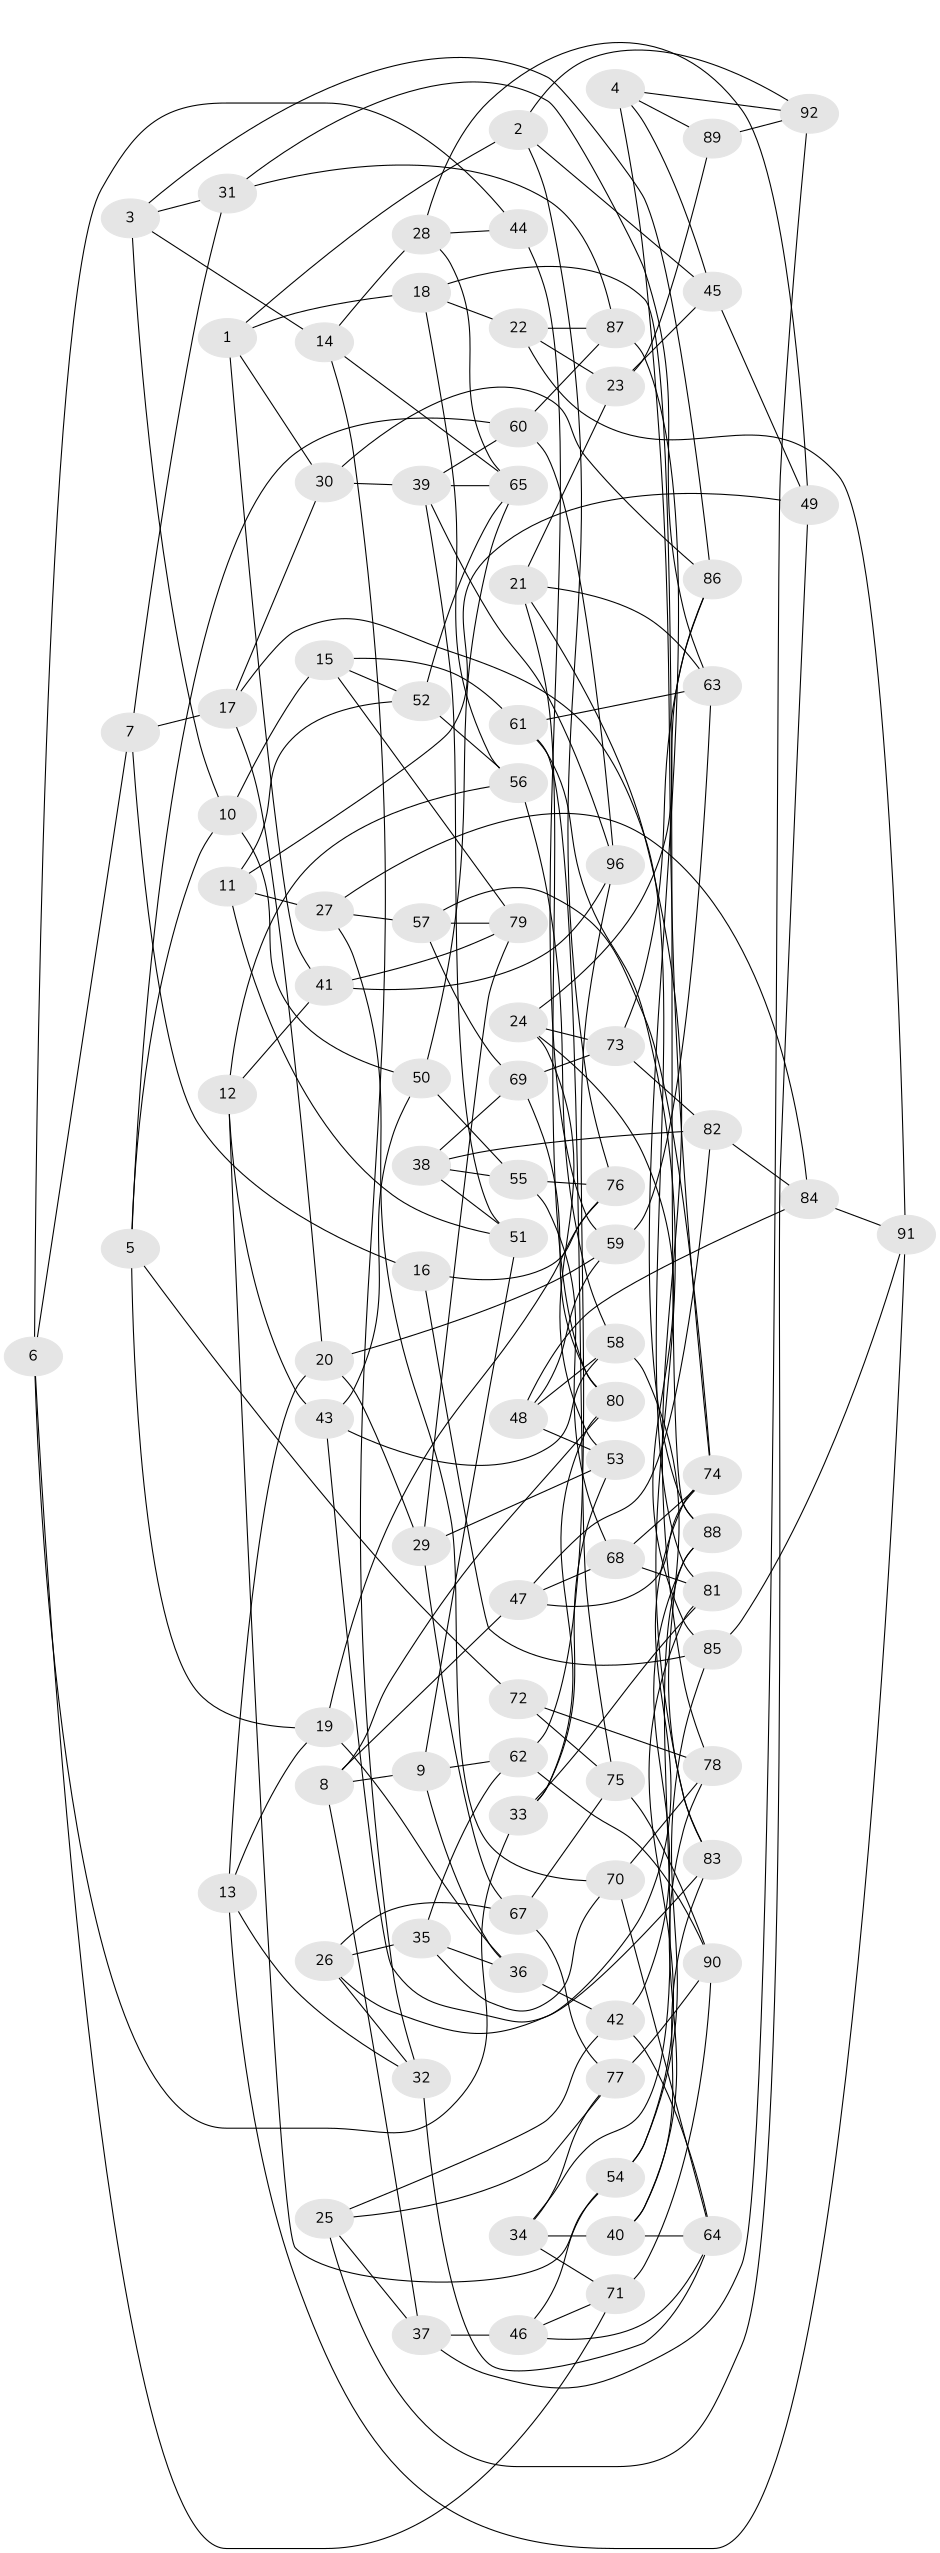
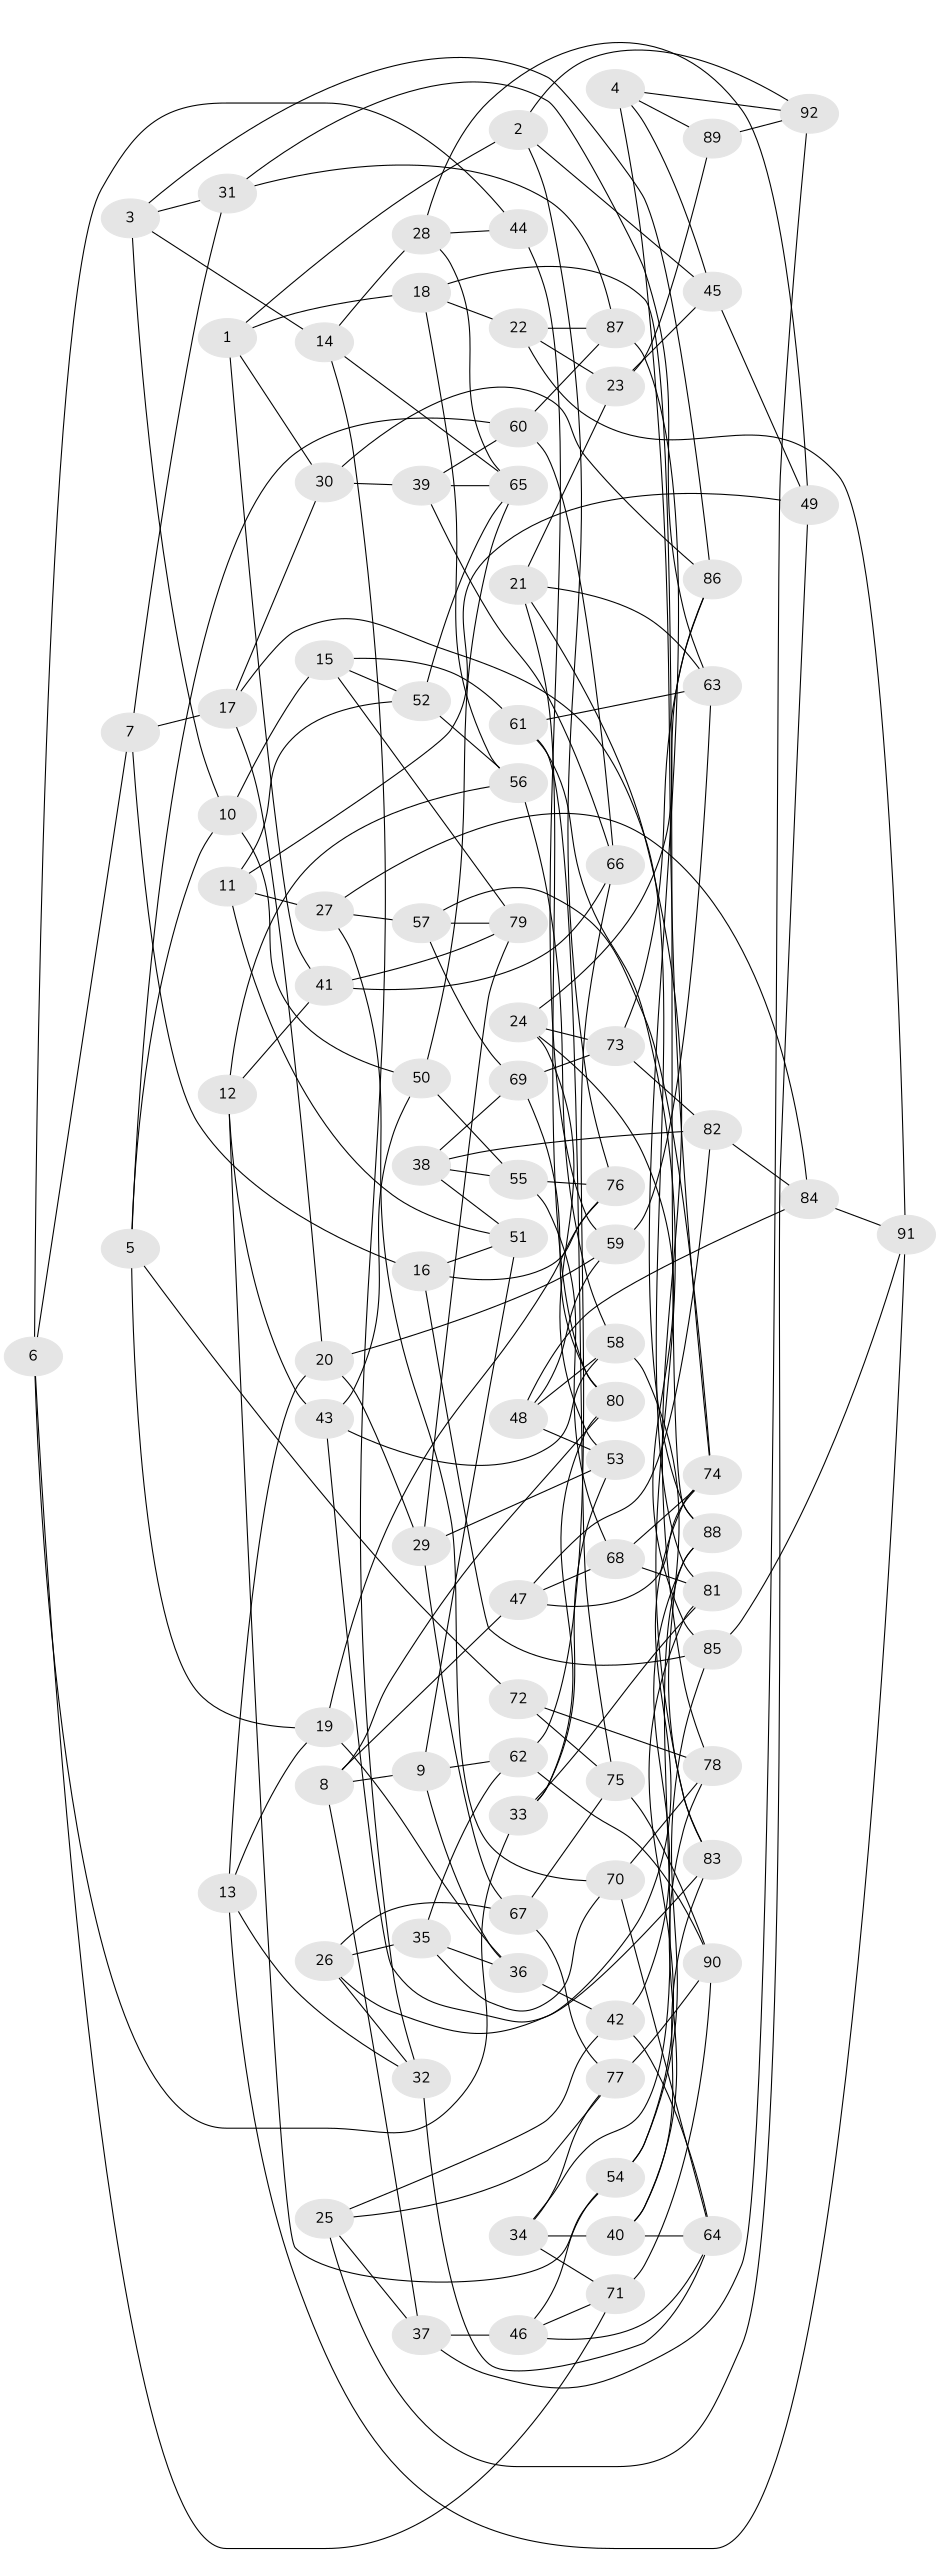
edge "39" -- "51": now "16" -- "51"
node "96": label "96" -> "66"
